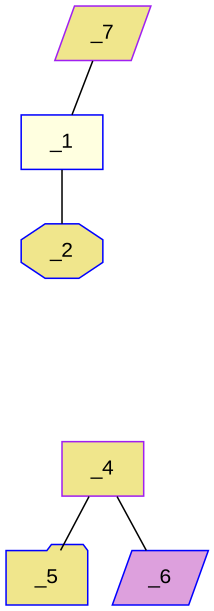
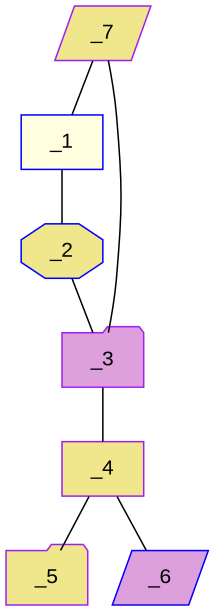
node "_3": added
node "_5": color blue -> purple
